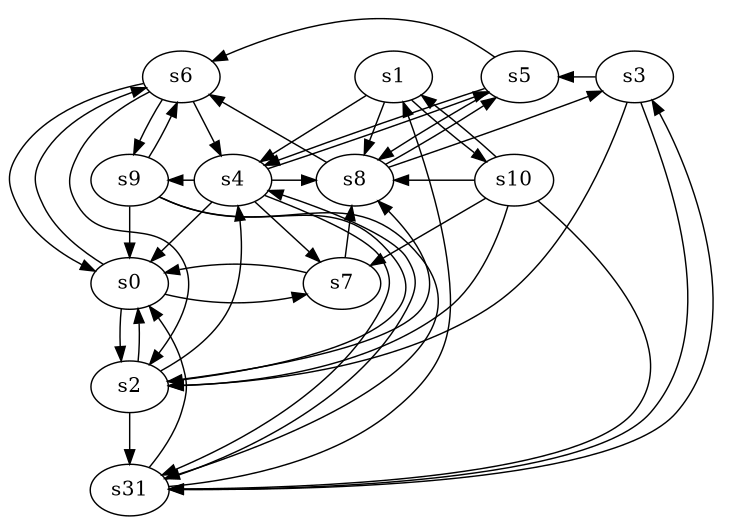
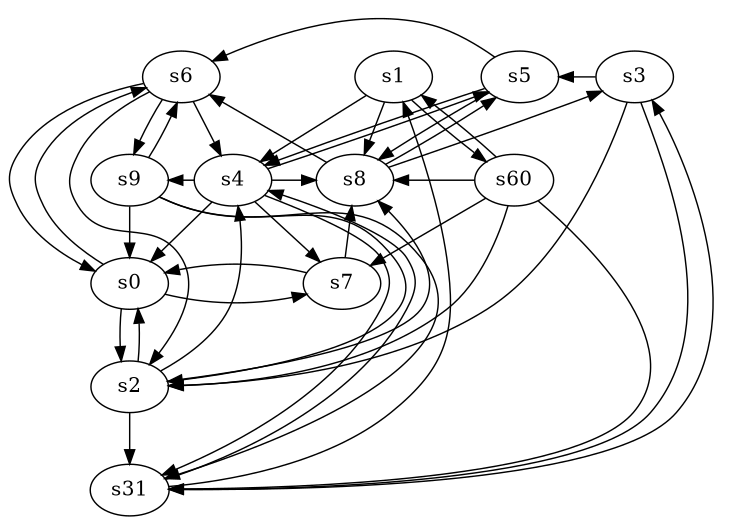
node "s10": label "s10" -> "s60"
edge "s31" -> "s0": removed
